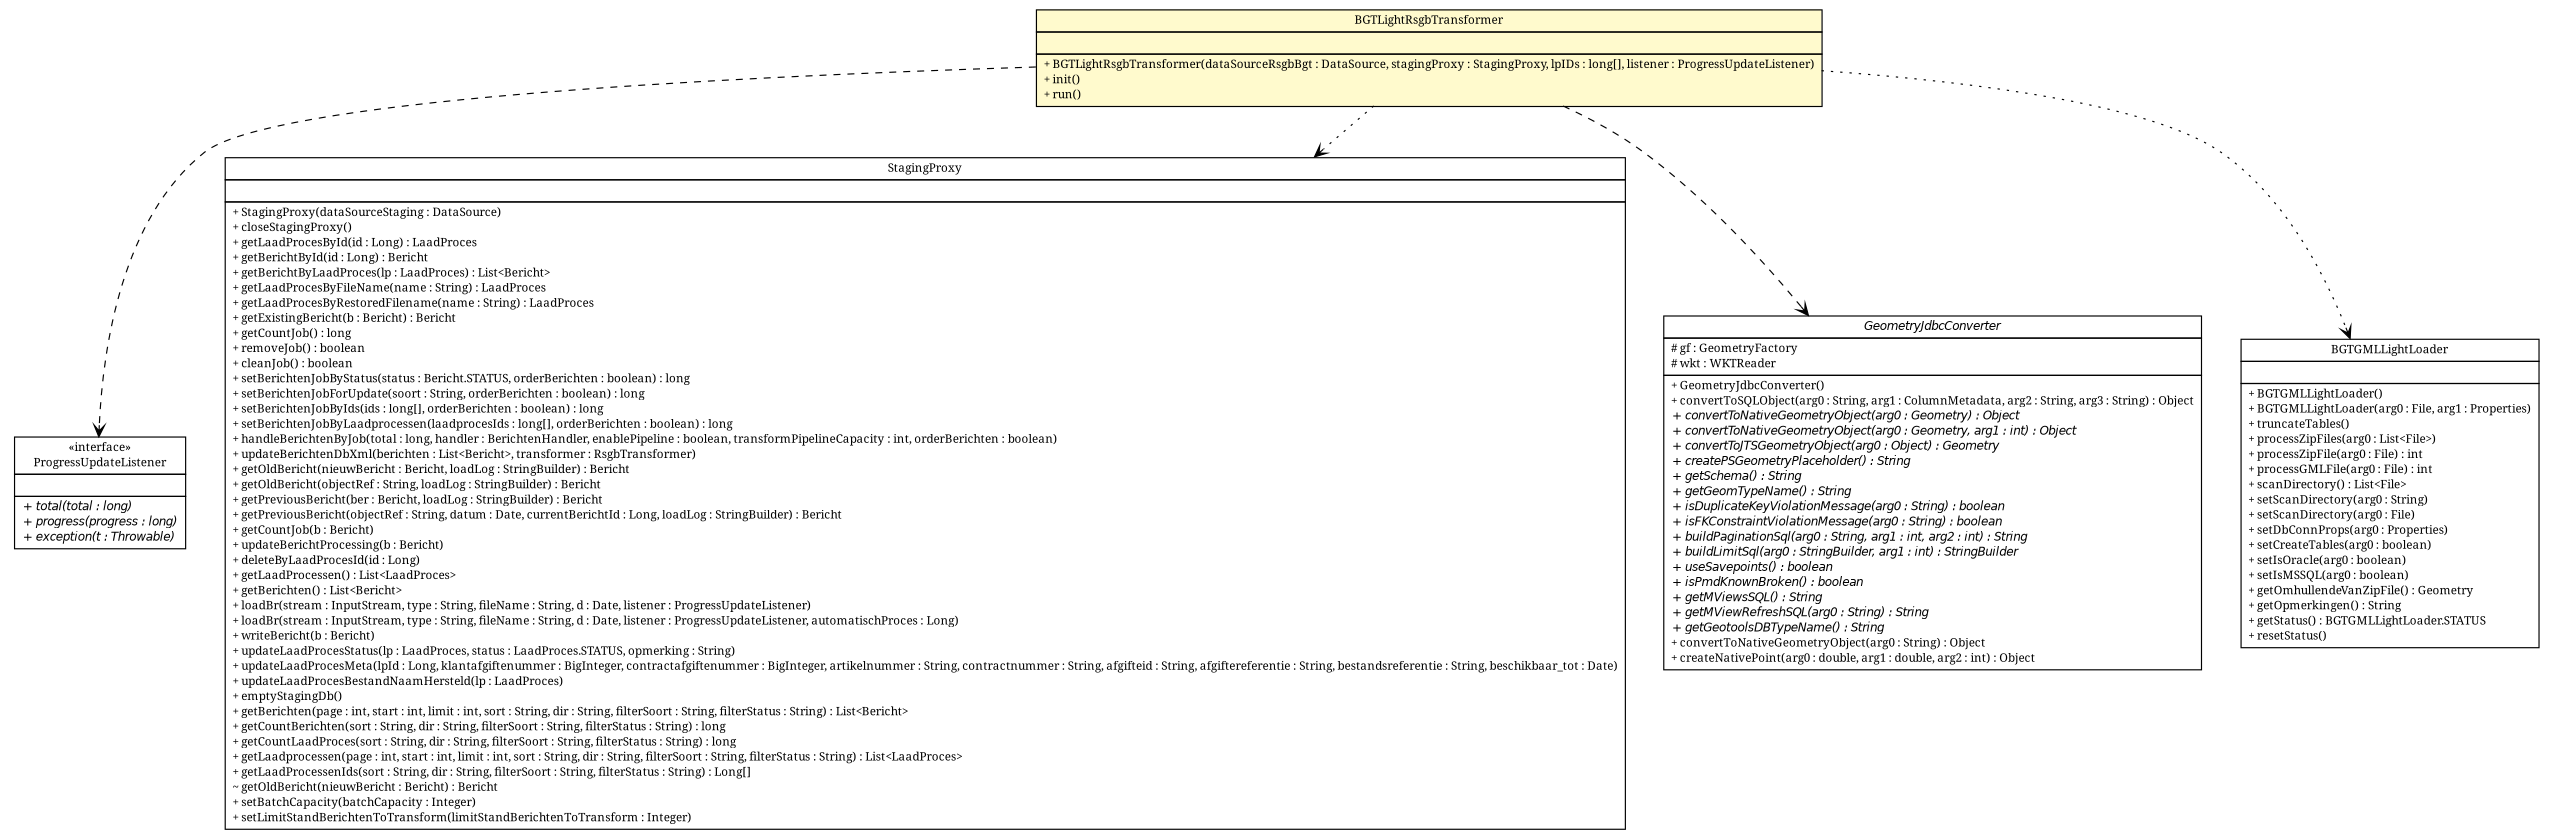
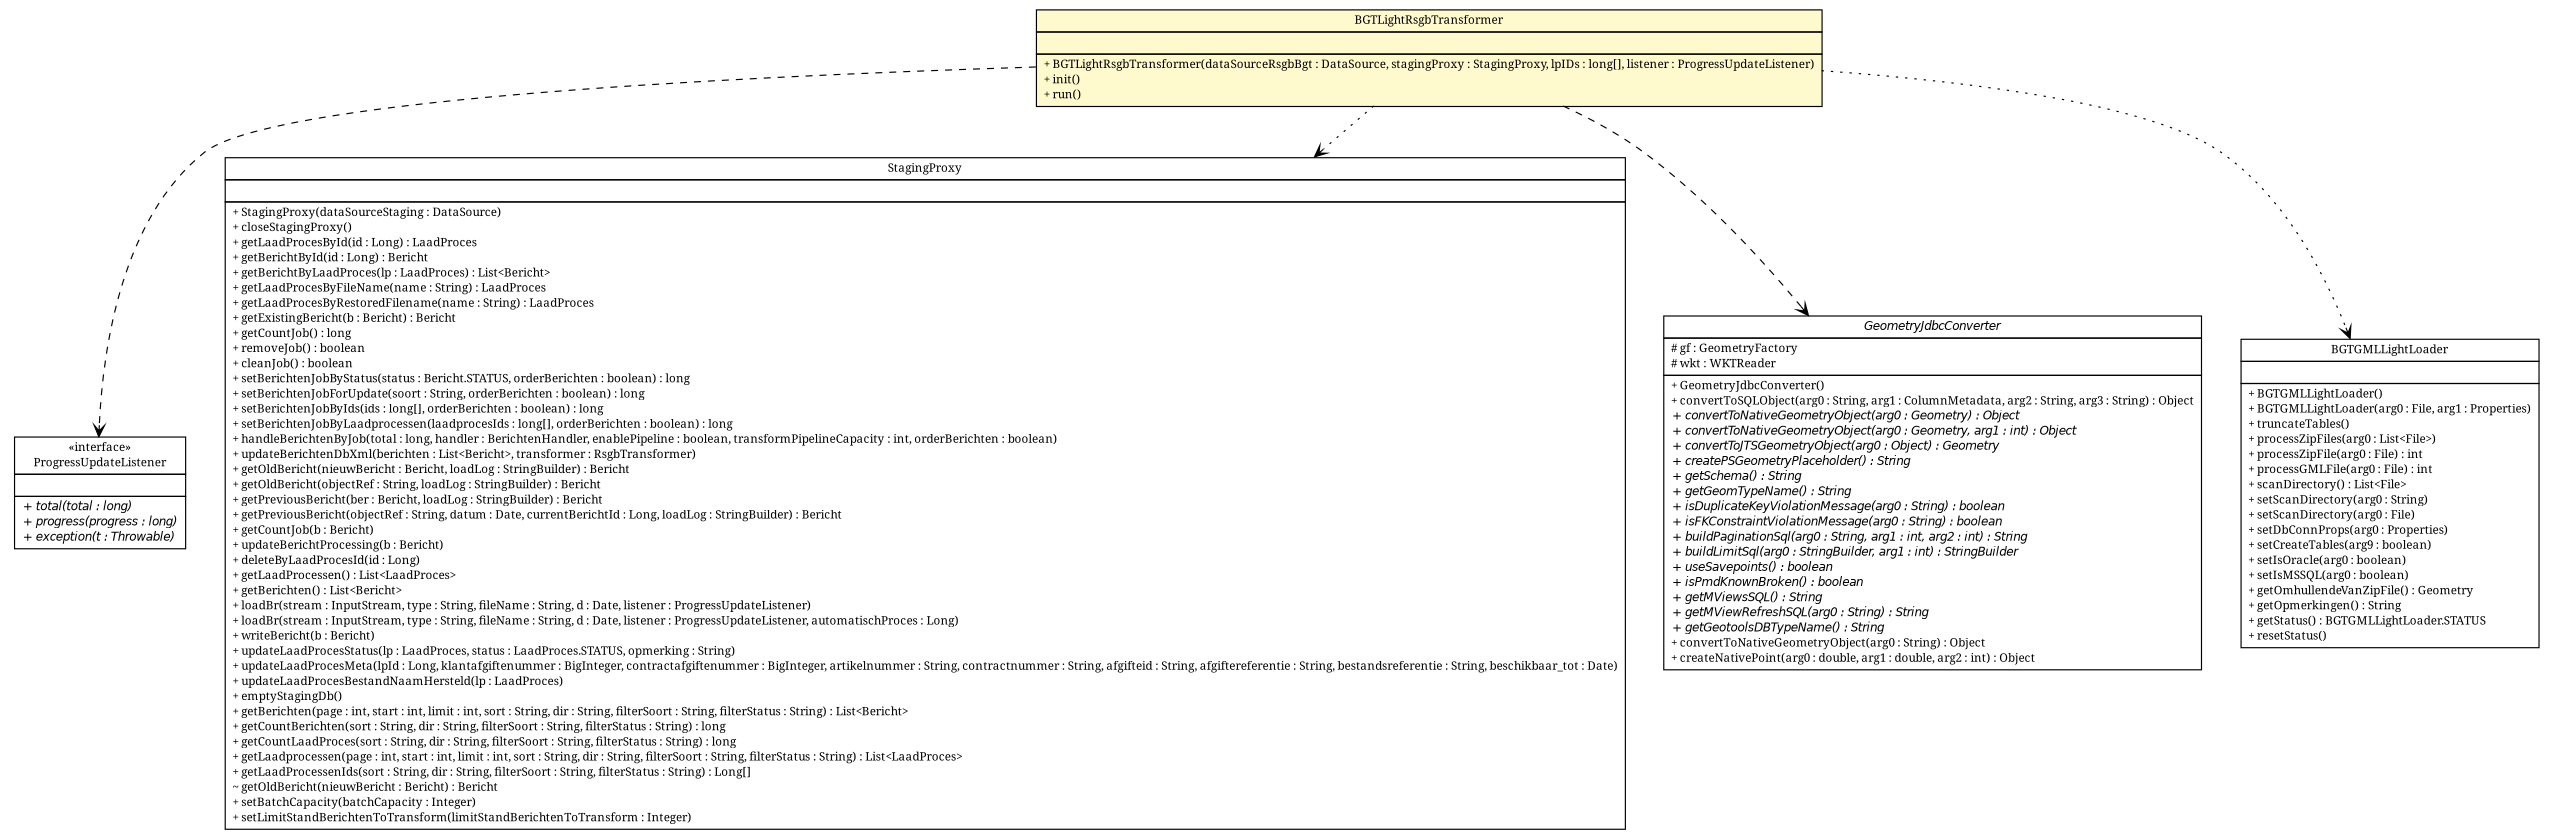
node "BGTGMLLightLoader": text "+ setCreateTables(arg0 : boolean)" -> "+ setCreateTables(arg9 : boolean)"
